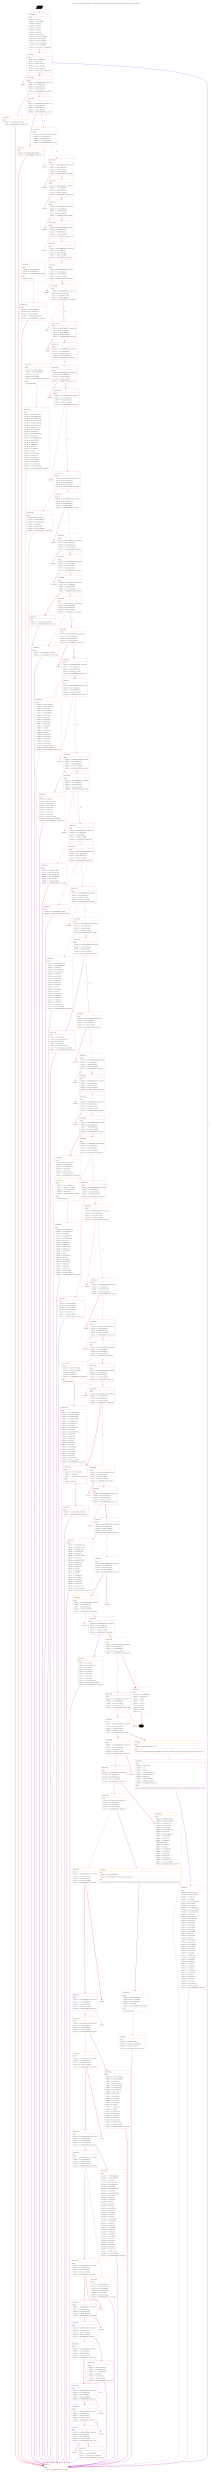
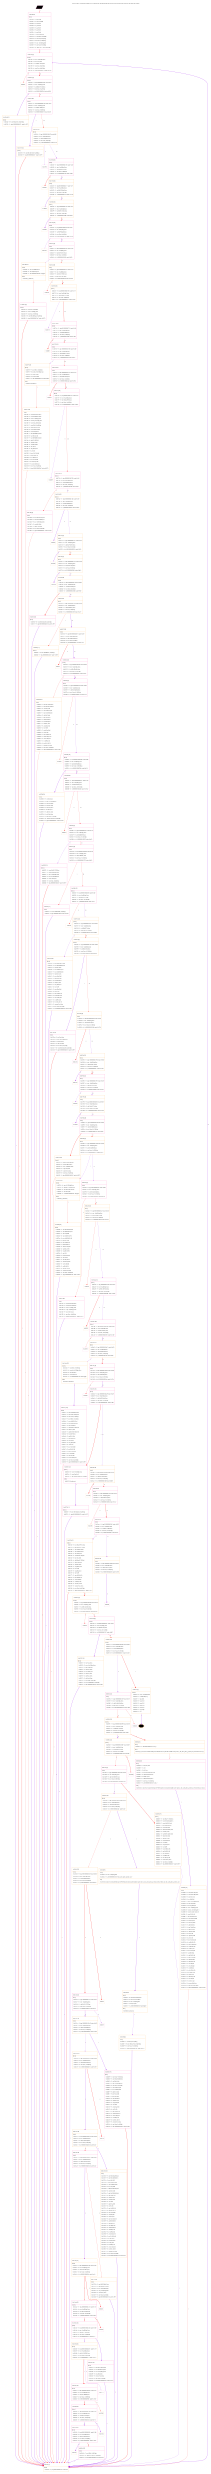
edge "0x401b0a [28]" -> "0x401b26 [28]": now "0x401f3a [91]" -> "0x401b26 [28]"
